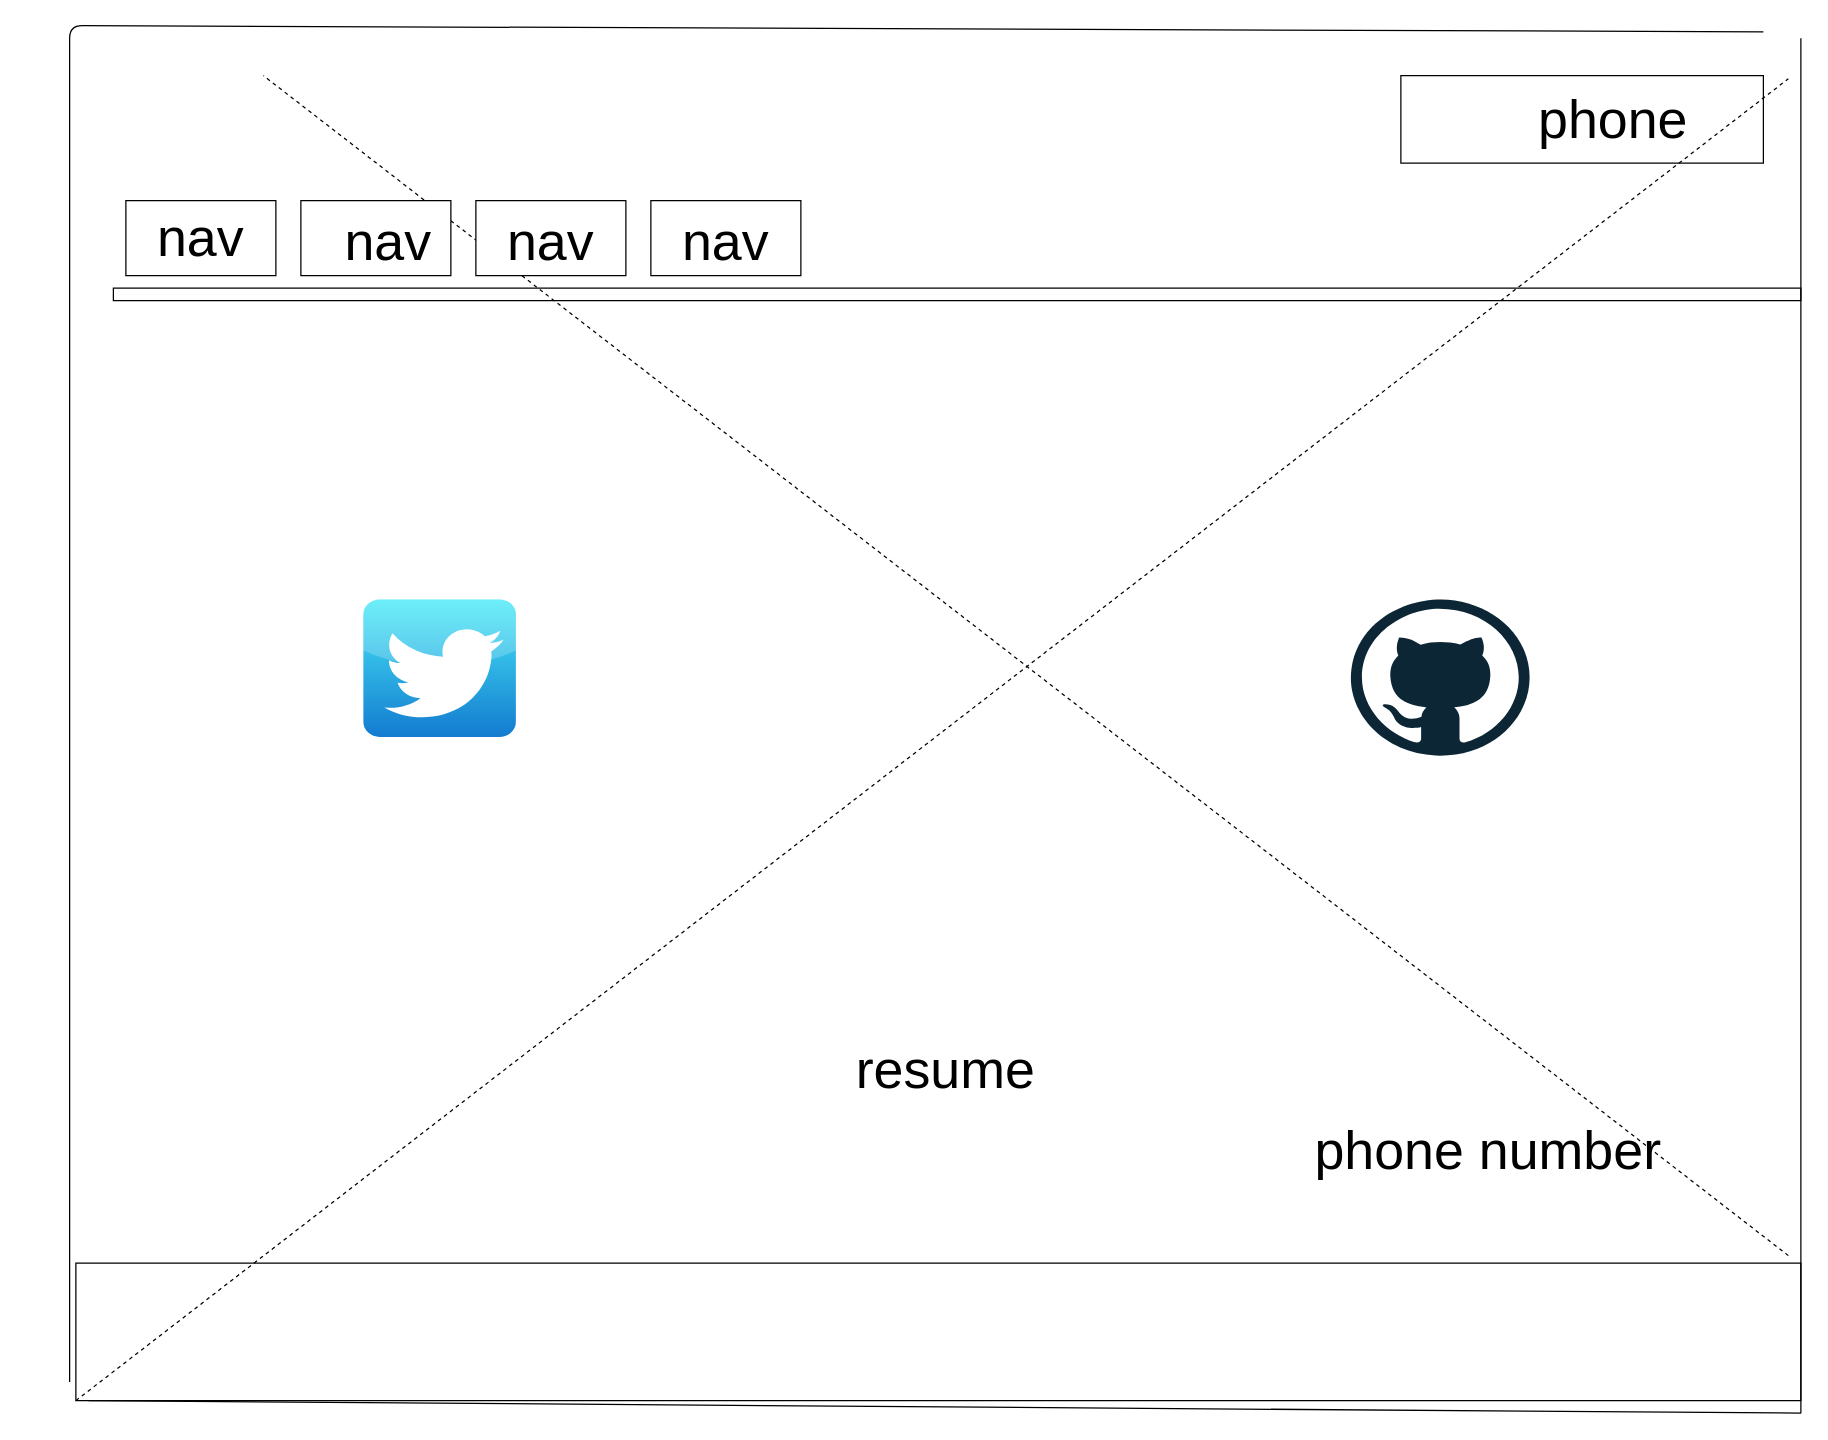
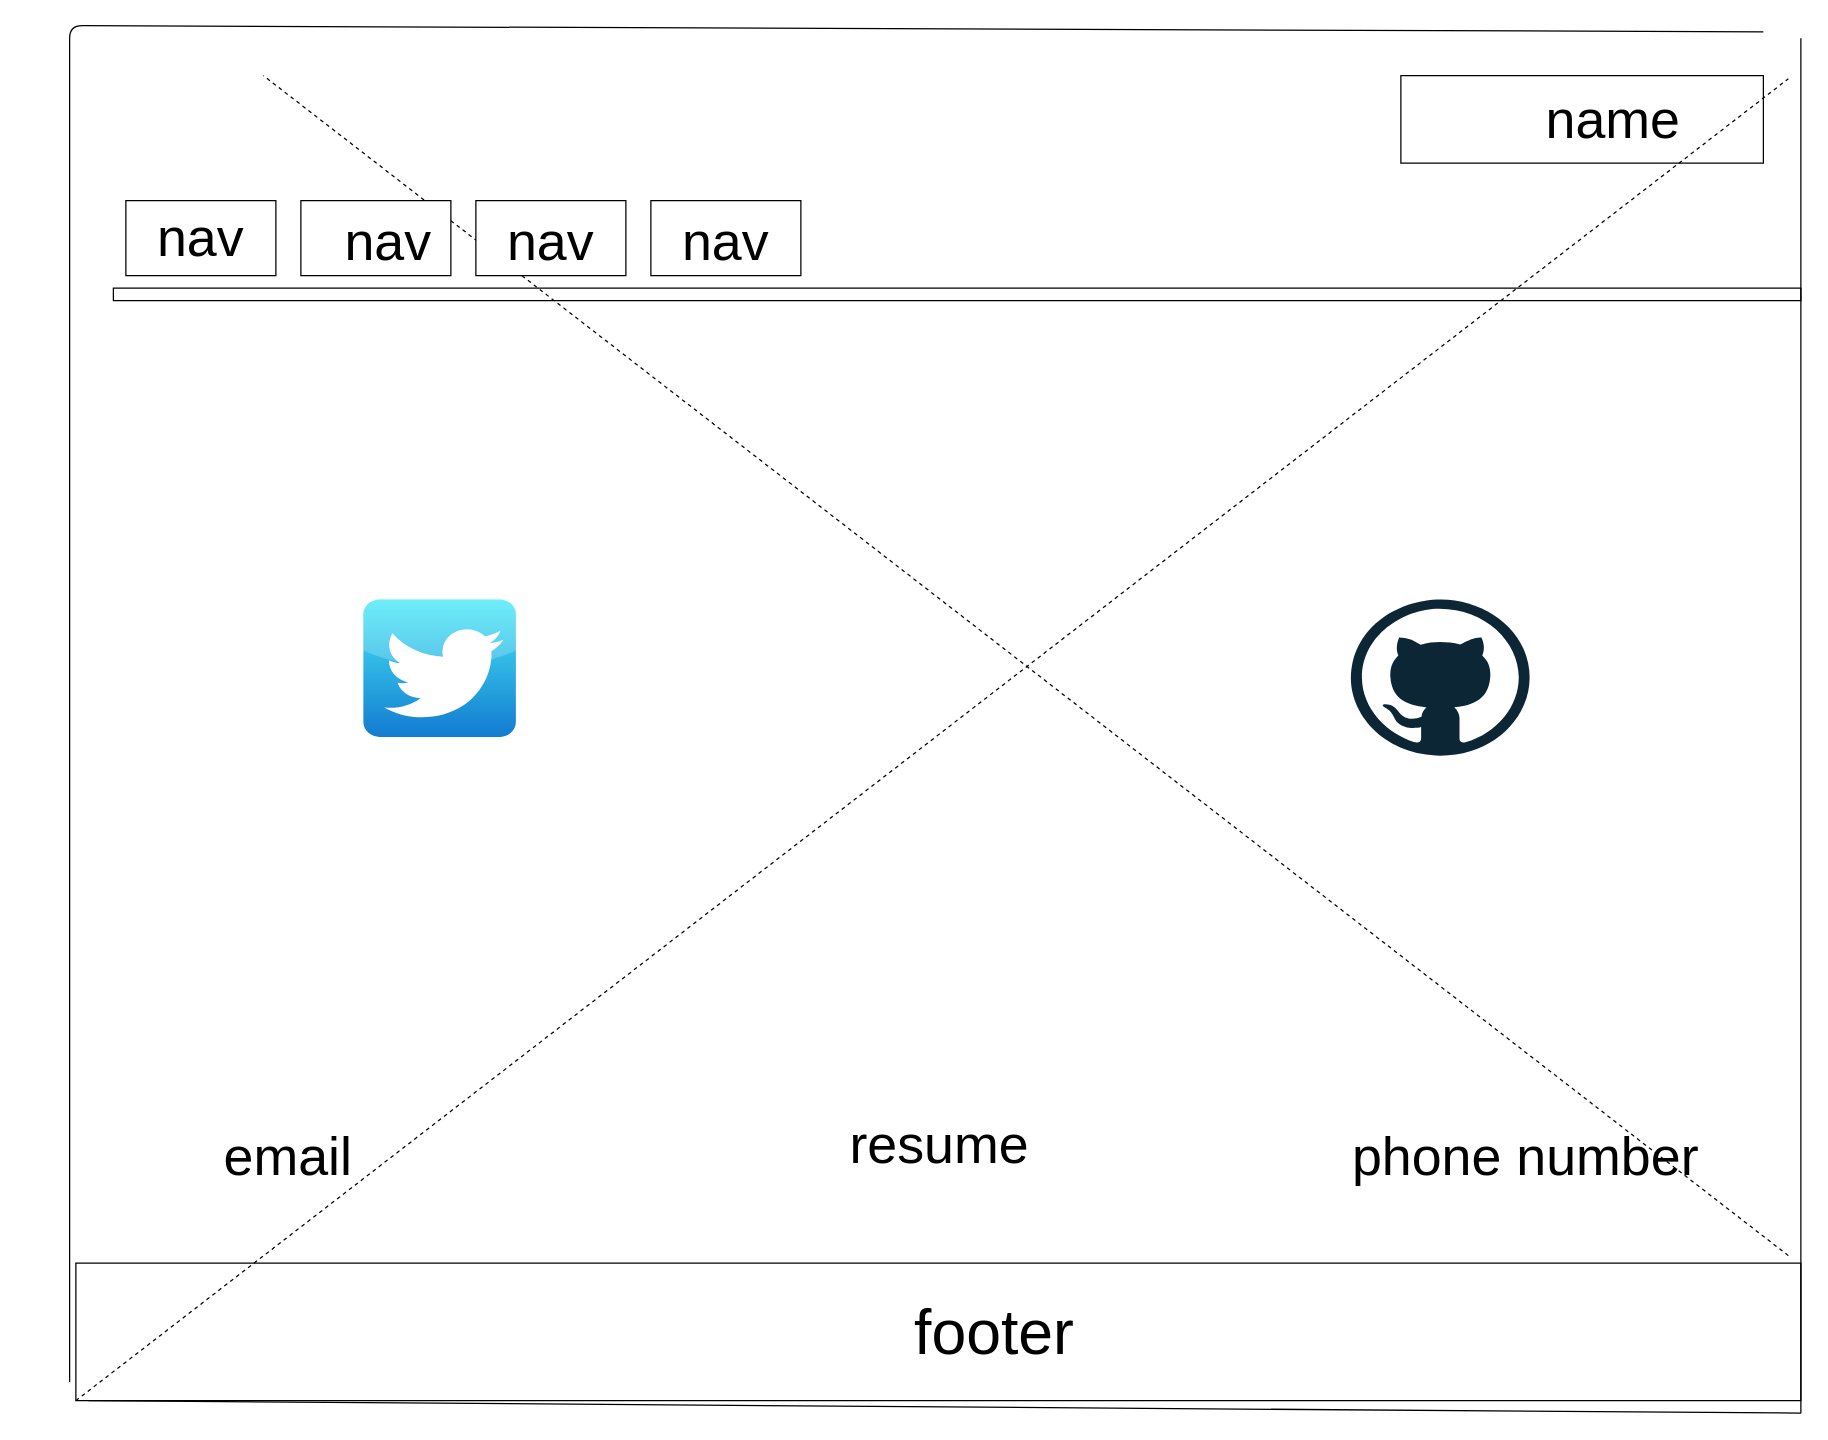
node "phone": label "phone" -> "name"
node "resume": moved (953, 1069) -> (947, 1144)
node "phone number": moved (1488, 1151) -> (1526, 1157)
node "email": added
node "footer": added
